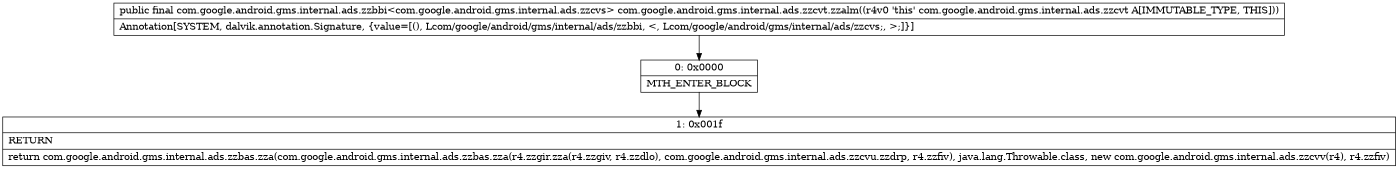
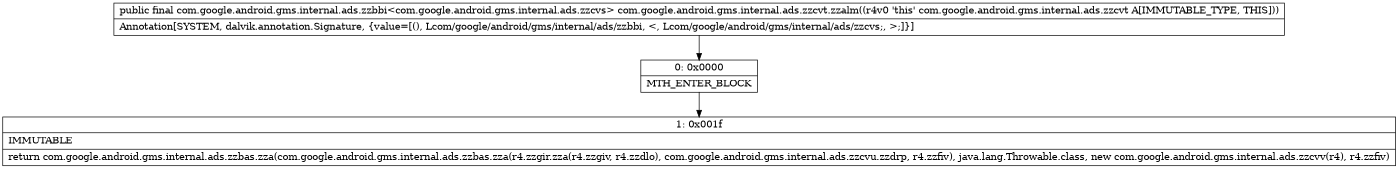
node "1: 0x001f": text "RETURN" -> "IMMUTABLE"
